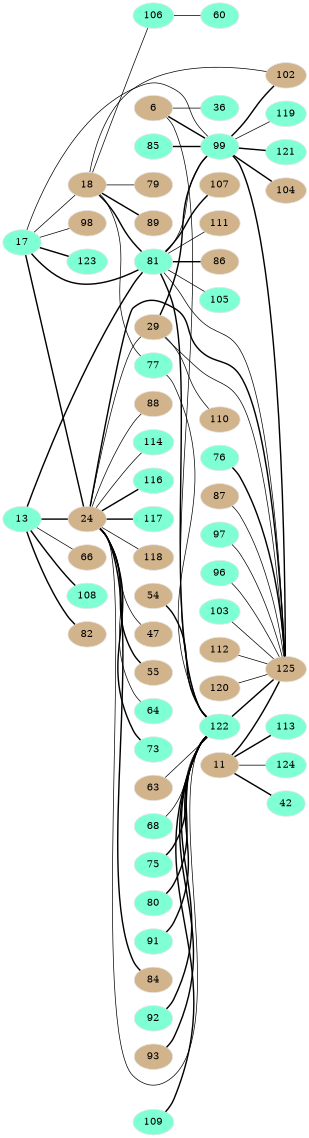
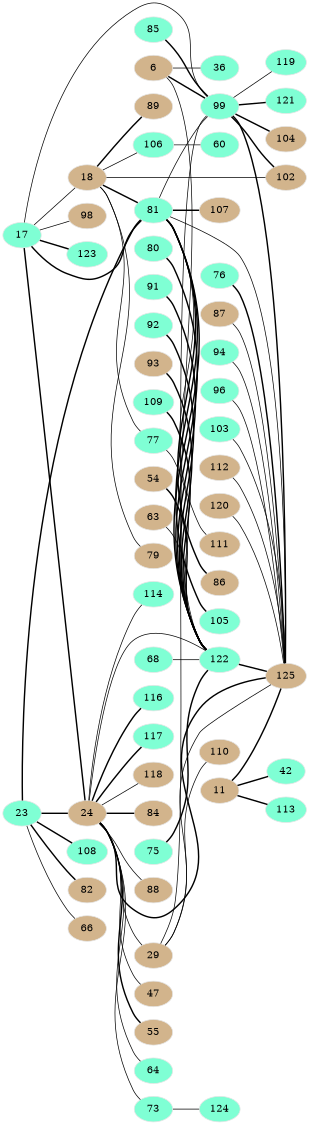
edge "99" -- "29": style bold -> solid
edge "81" -- "105": style solid -> bold
node "13": label "13" -> "23"
node "97": label "97" -> "94"
edge "24" -- "73": style bold -> solid
edge "11" -- "124": now "73" -- "124"
